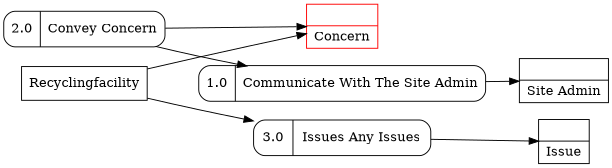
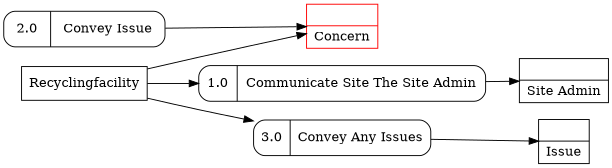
node "2.0": text "Convey Concern" -> "Convey Issue"
edge "2.0" -> "1.0": now "Recyclingfacility" -> "1.0"
node "1.0": text "Communicate With The Site Admin" -> "Communicate Site The Site Admin"
node "3.0": text "Issues Any Issues" -> "Convey Any Issues"
